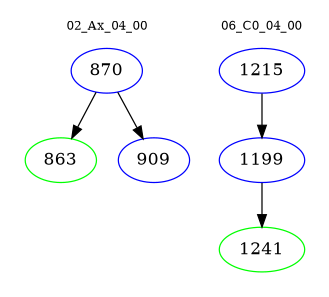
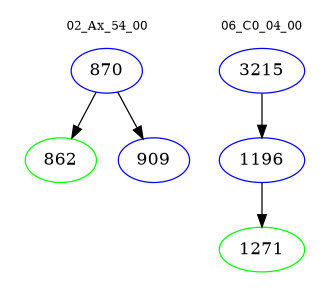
cluster "02_Ax_04_00": label "02_Ax_04_00" -> "02_Ax_54_00"
node "1215": label "1215" -> "3215"
node "863": label "863" -> "862"
node "1199": label "1199" -> "1196"
node "1241": label "1241" -> "1271"
